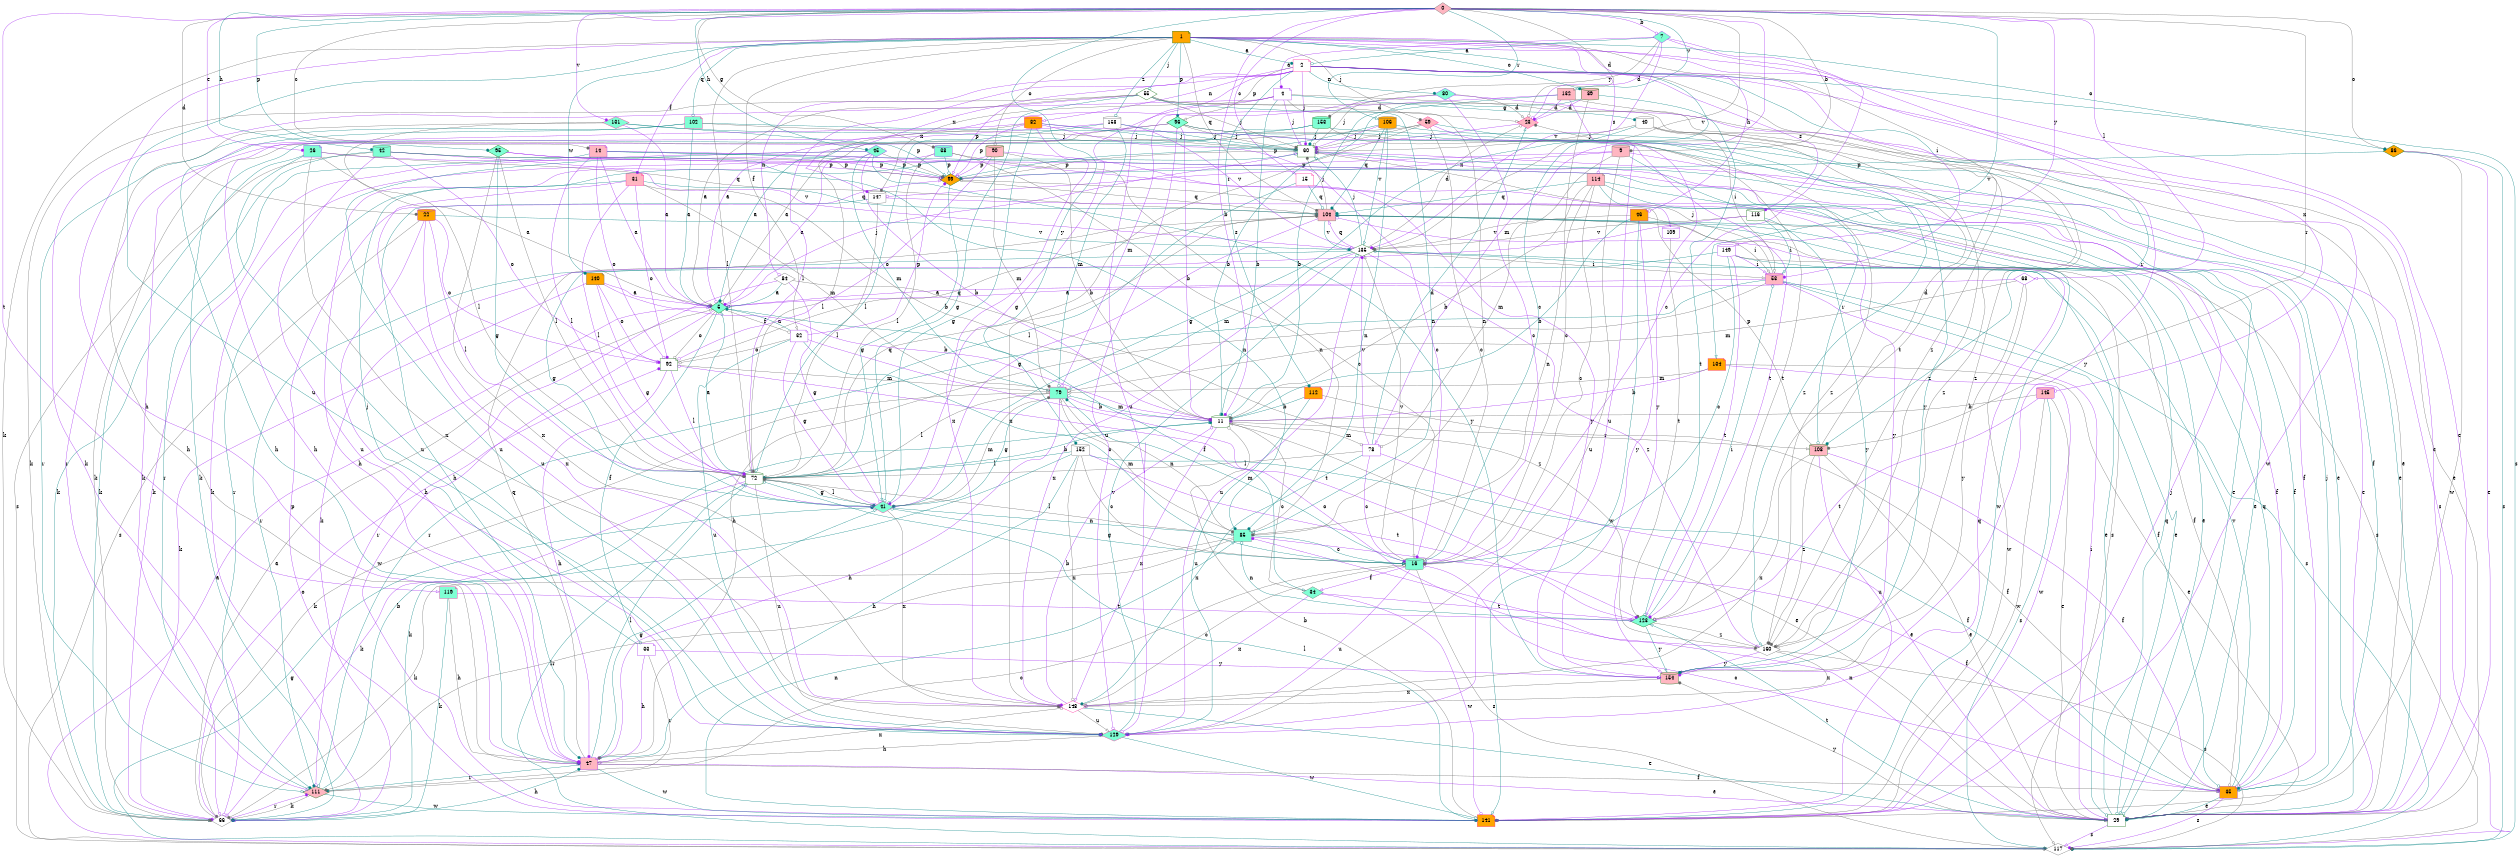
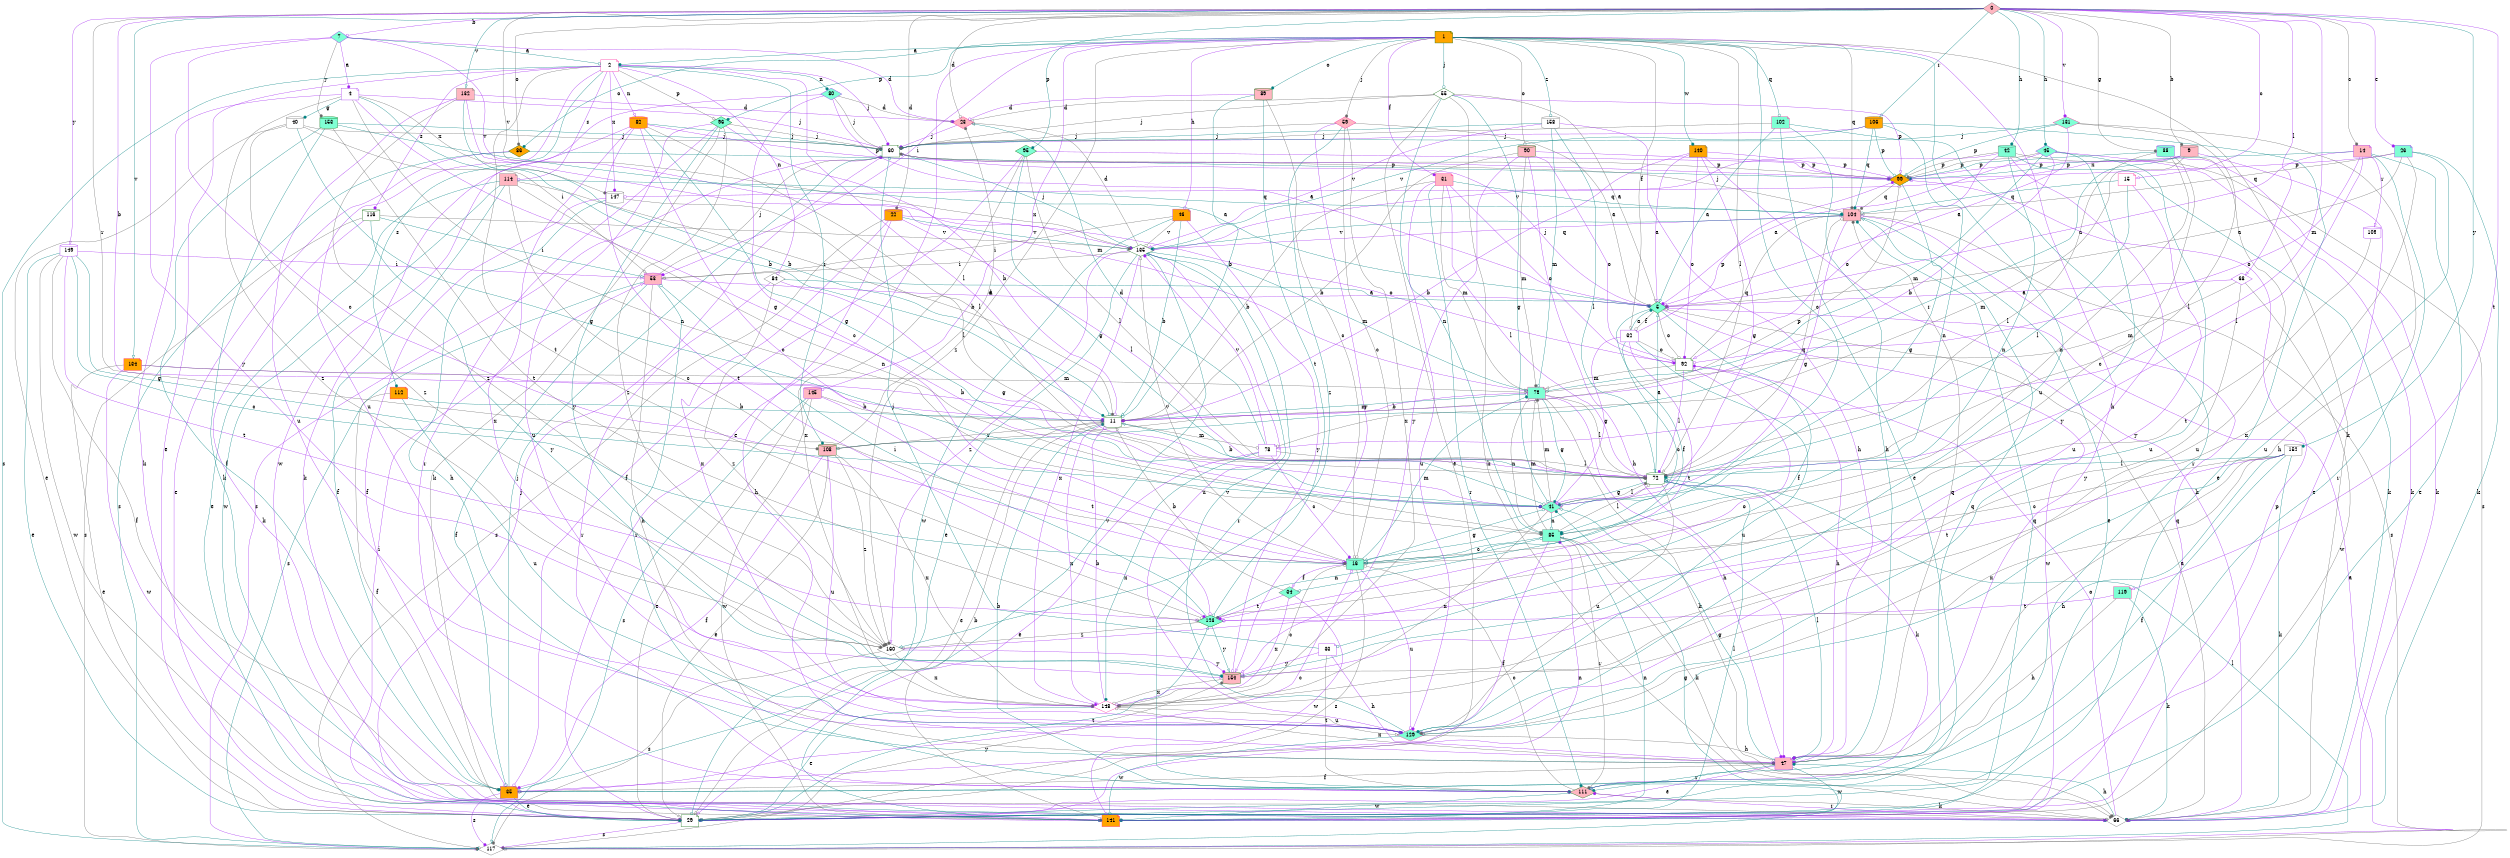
edge "140" -> "99": added, label "p"
edge "34" -> "11": label "c" -> "b"
edge "72" -> "66": now "72" -> "111"
edge "33" -> "111": label "r" -> "t"
edge "86" -> "141": now "149" -> "141"
